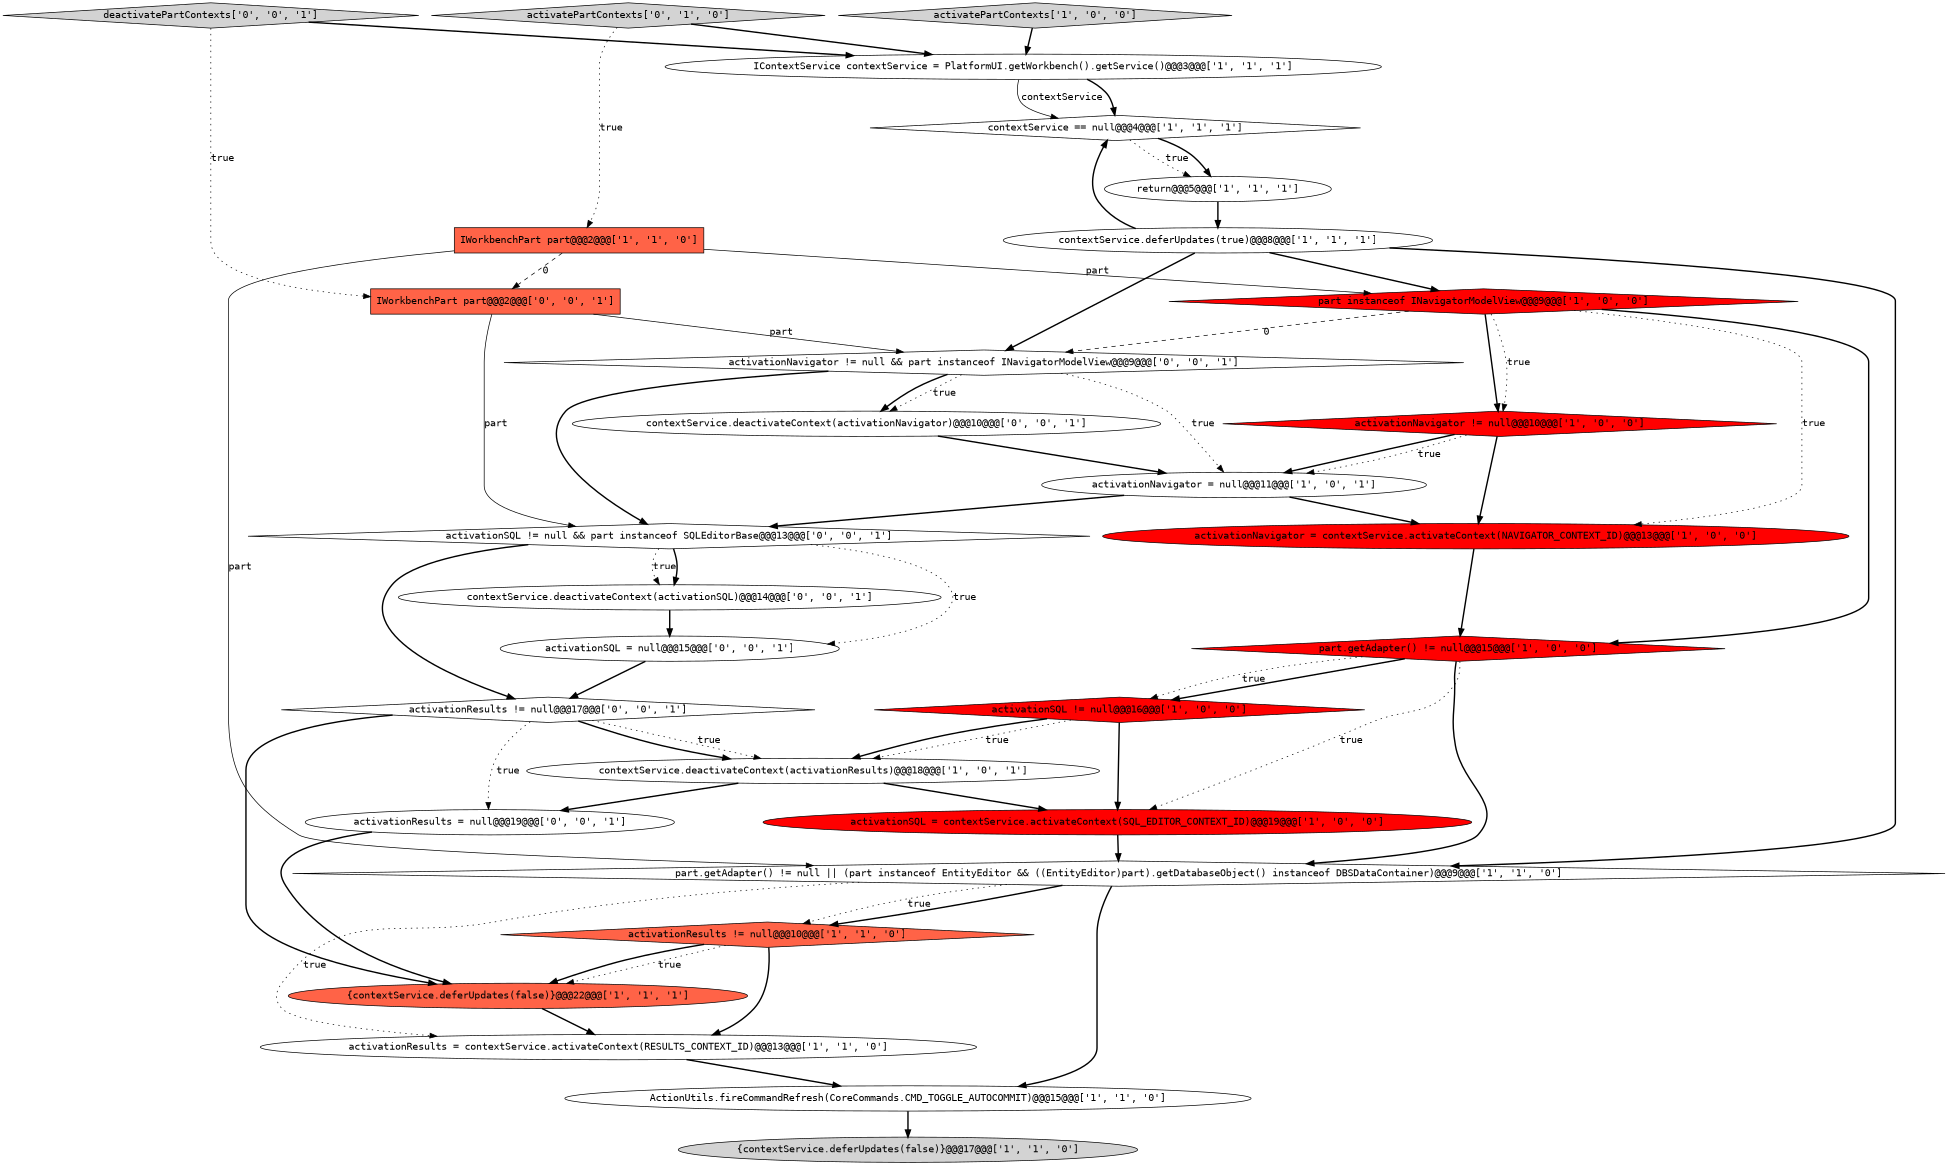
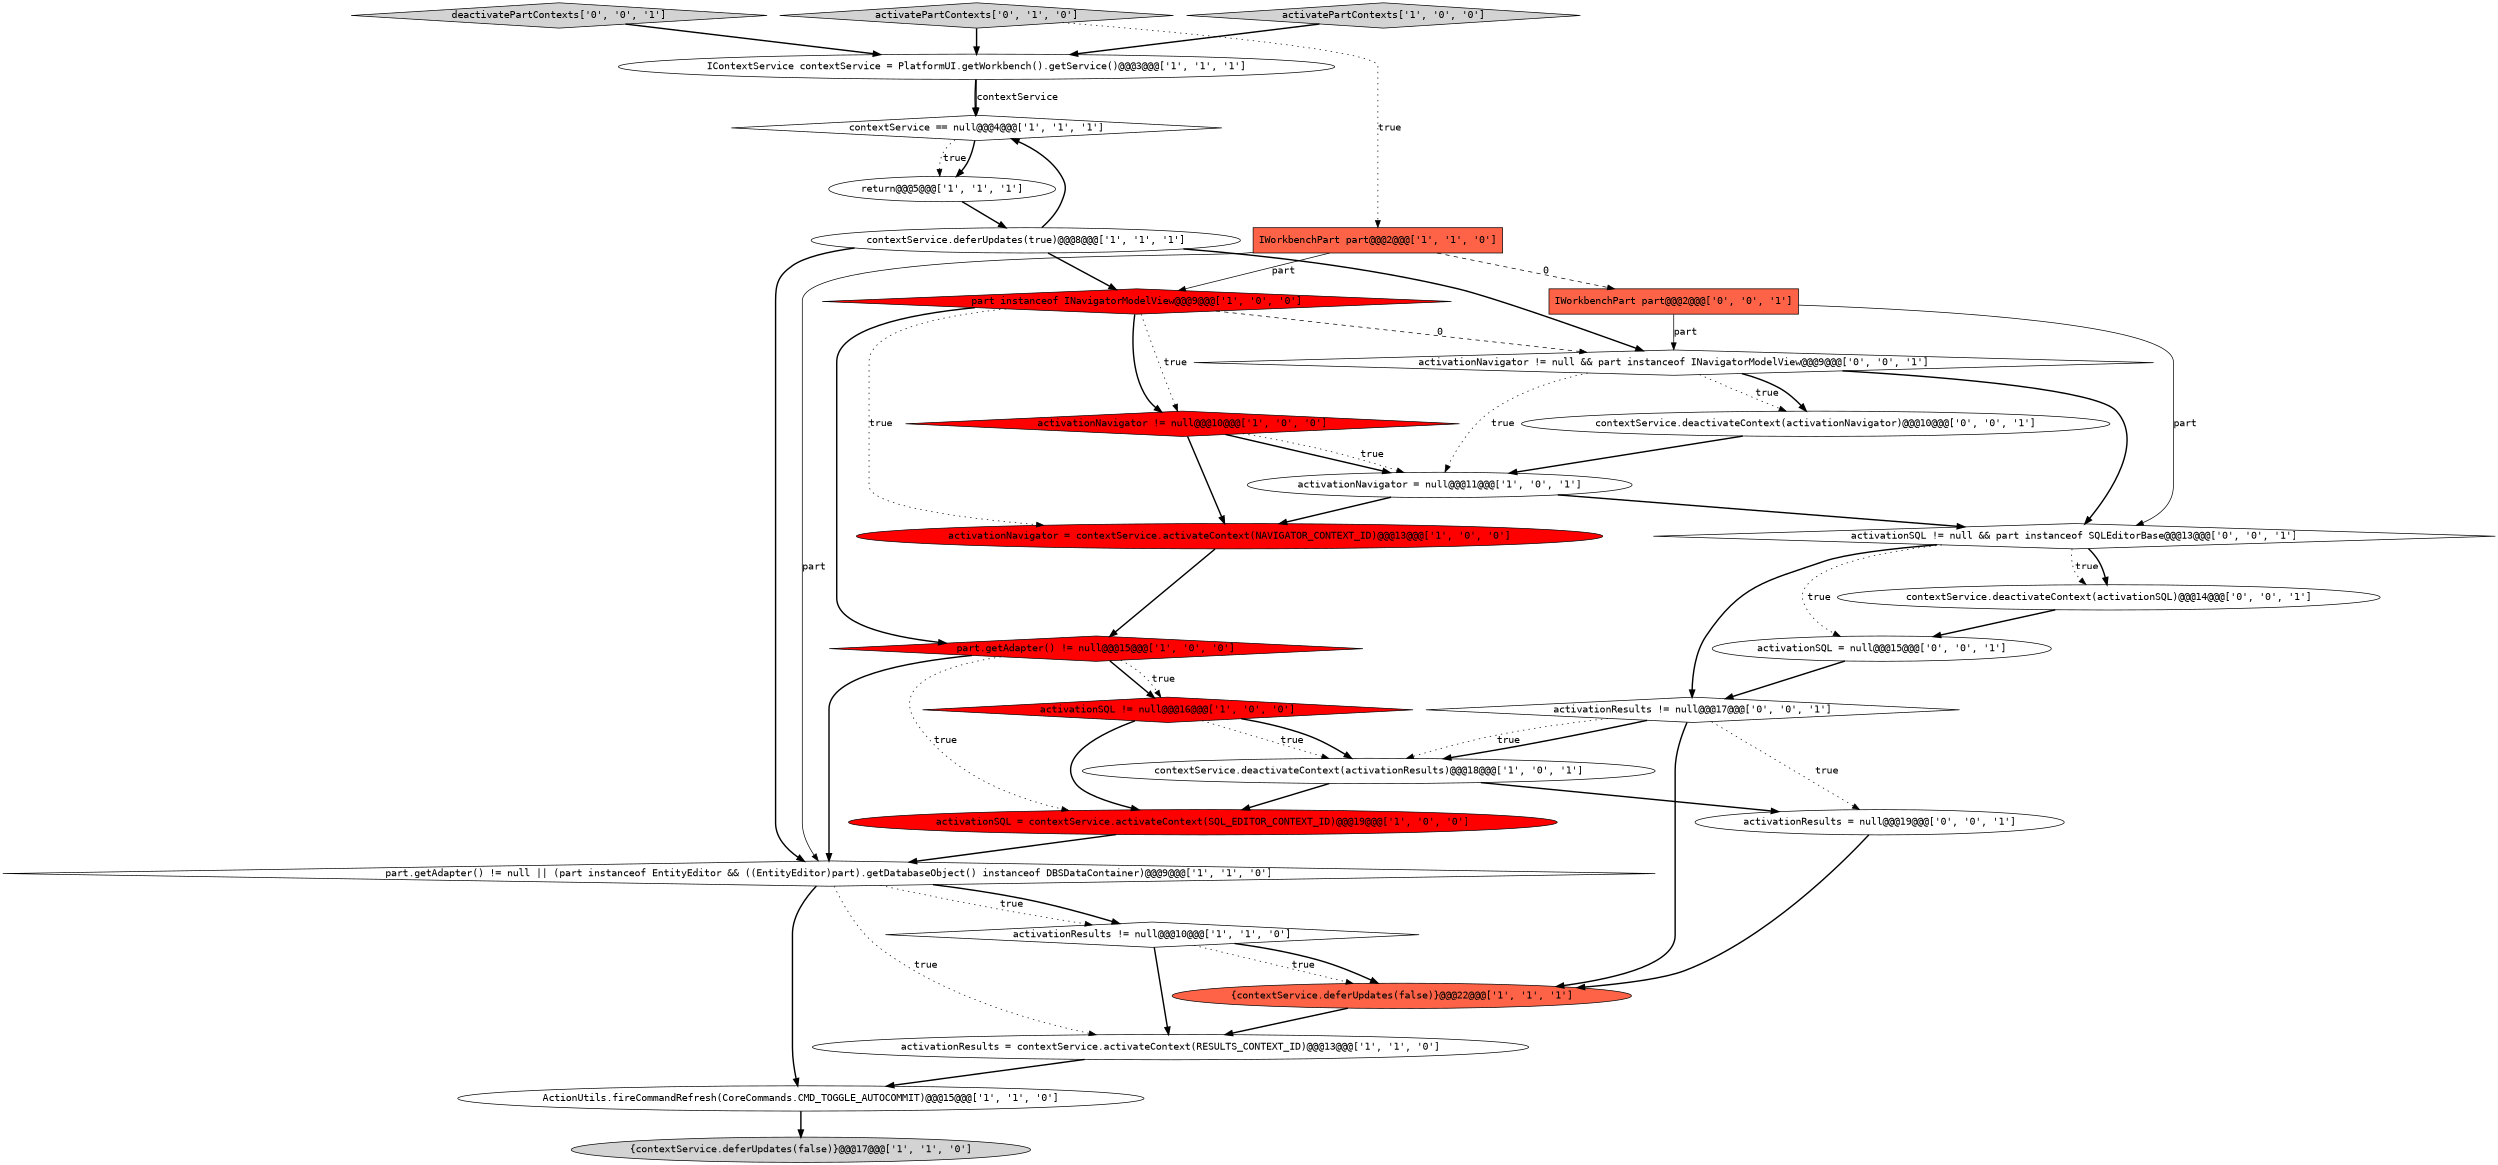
edge "deactivatePartContexts['0', '0', '1']" -> "IWorkbenchPart part@@@2@@@['0', '0', '1']": removed, label "true"
node "activationResults != null@@@10@@@['1', '1', '0']": fillcolor tomato -> white
